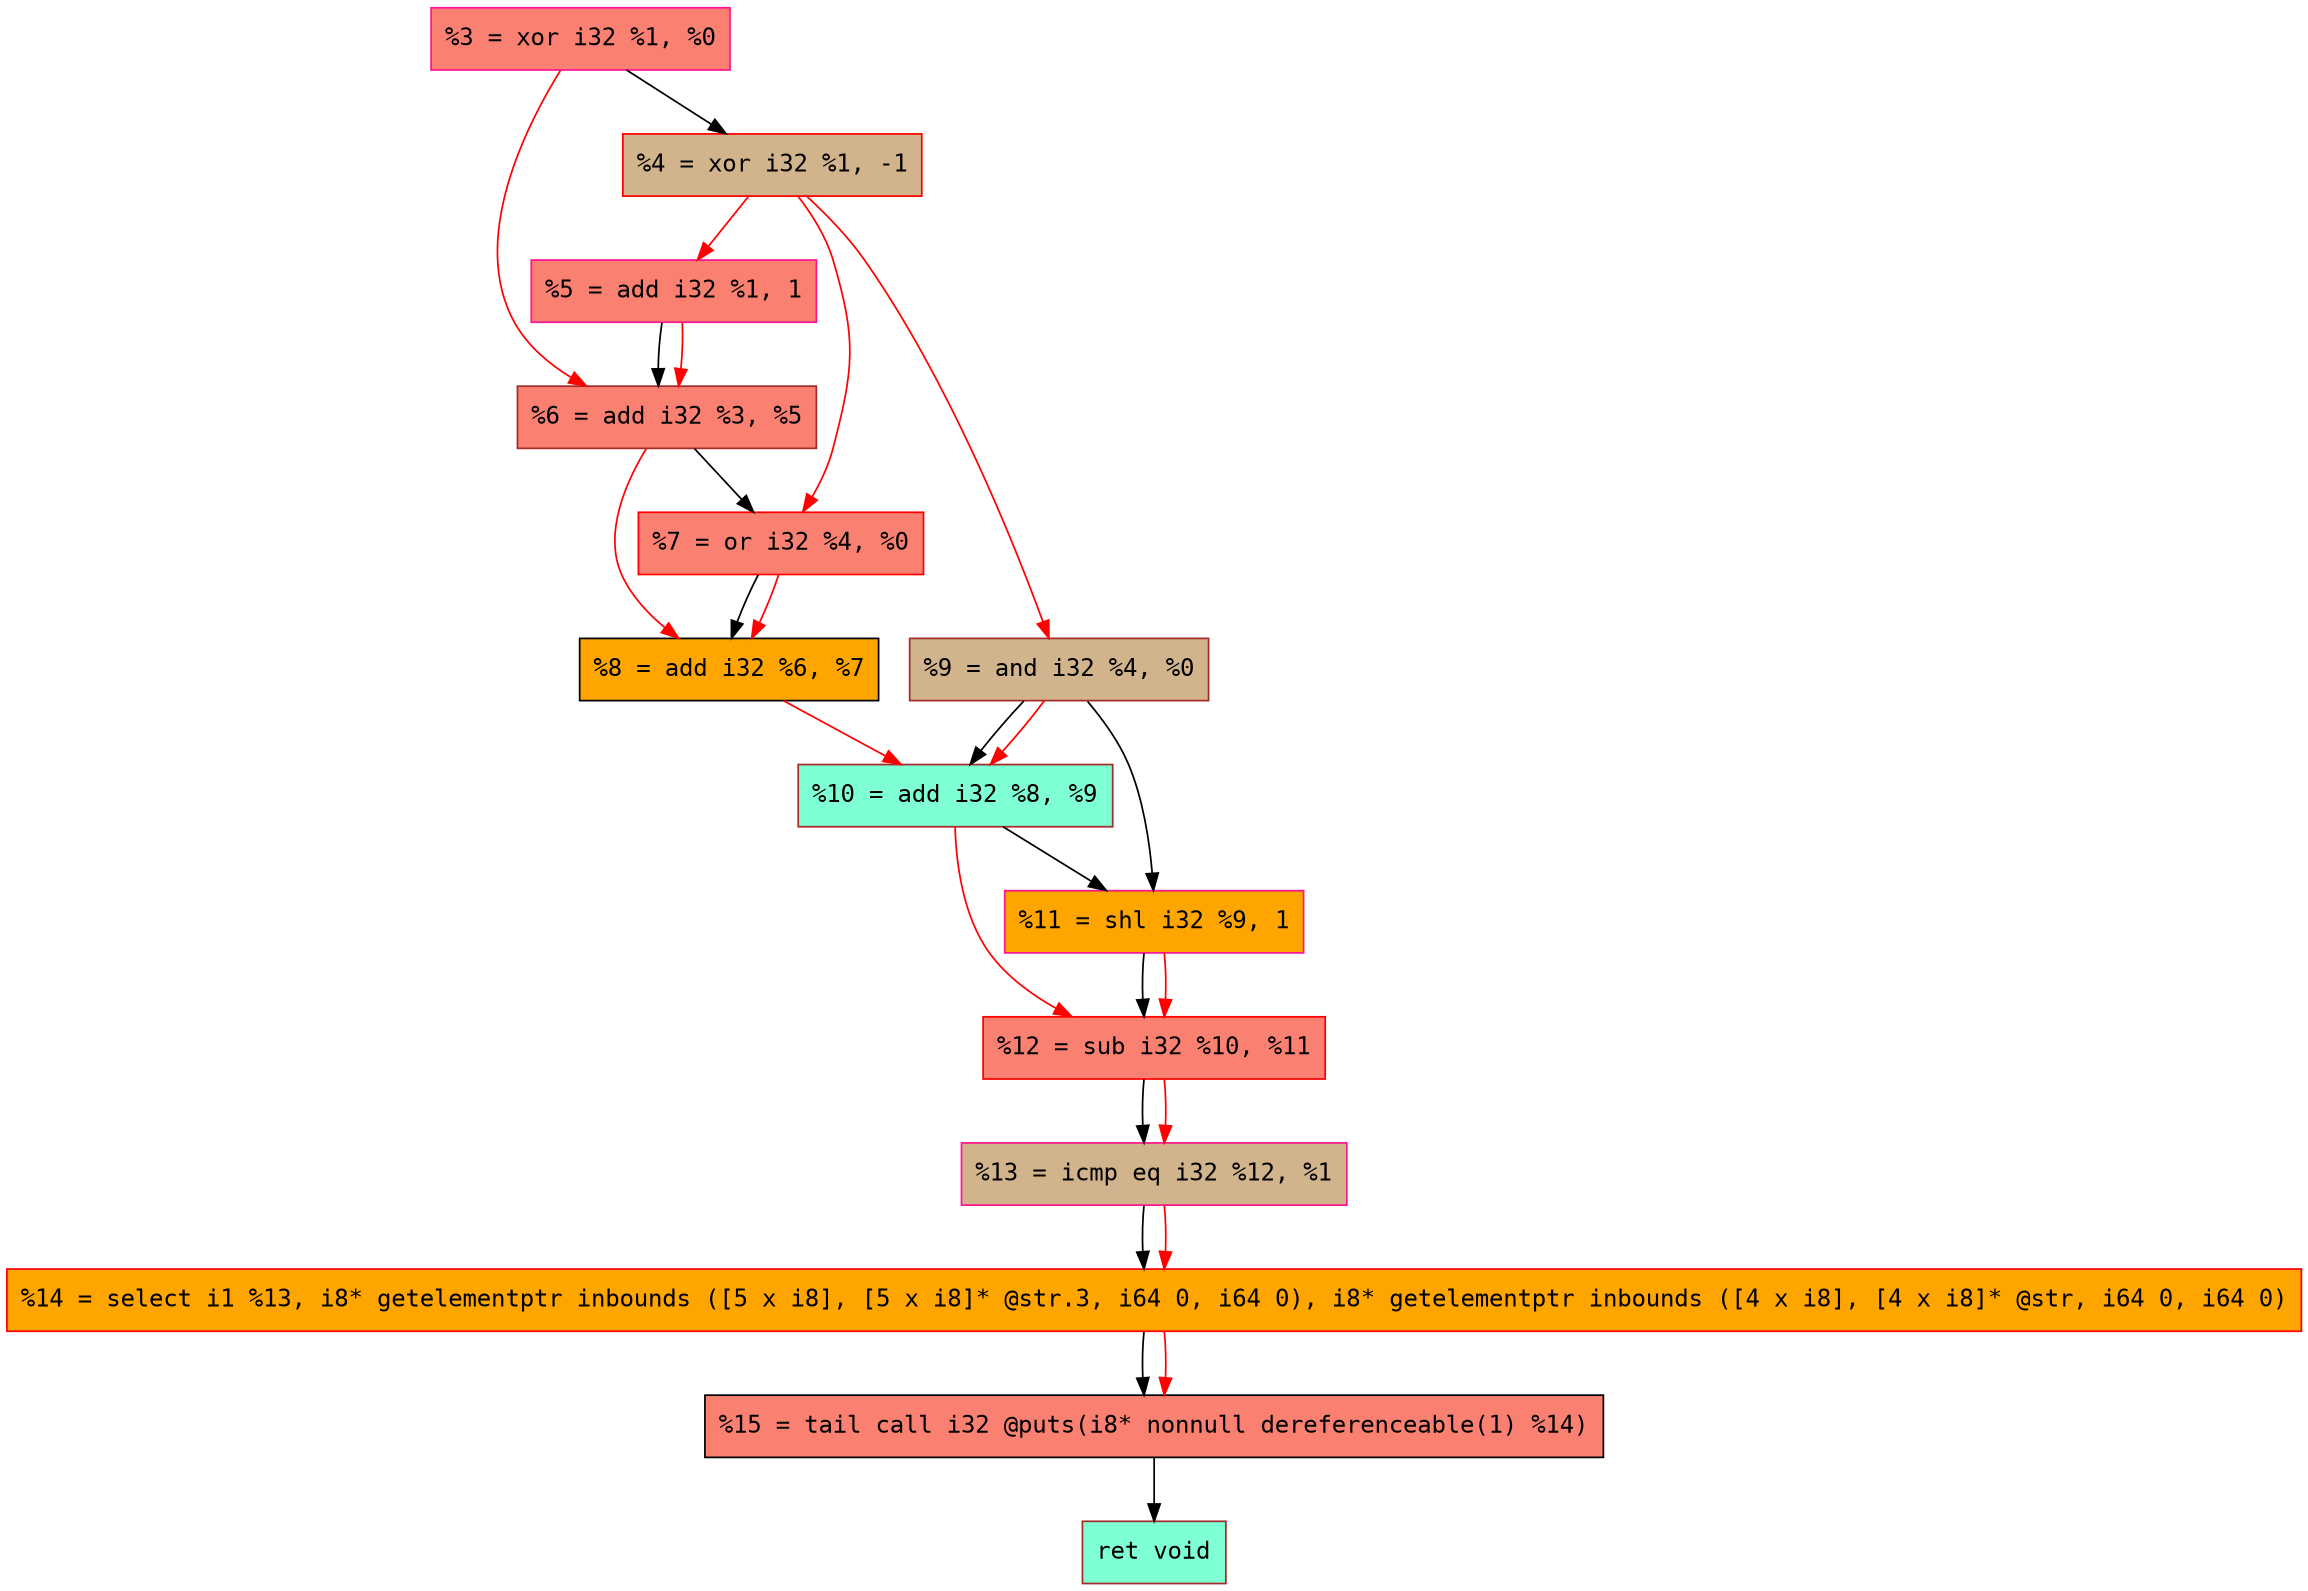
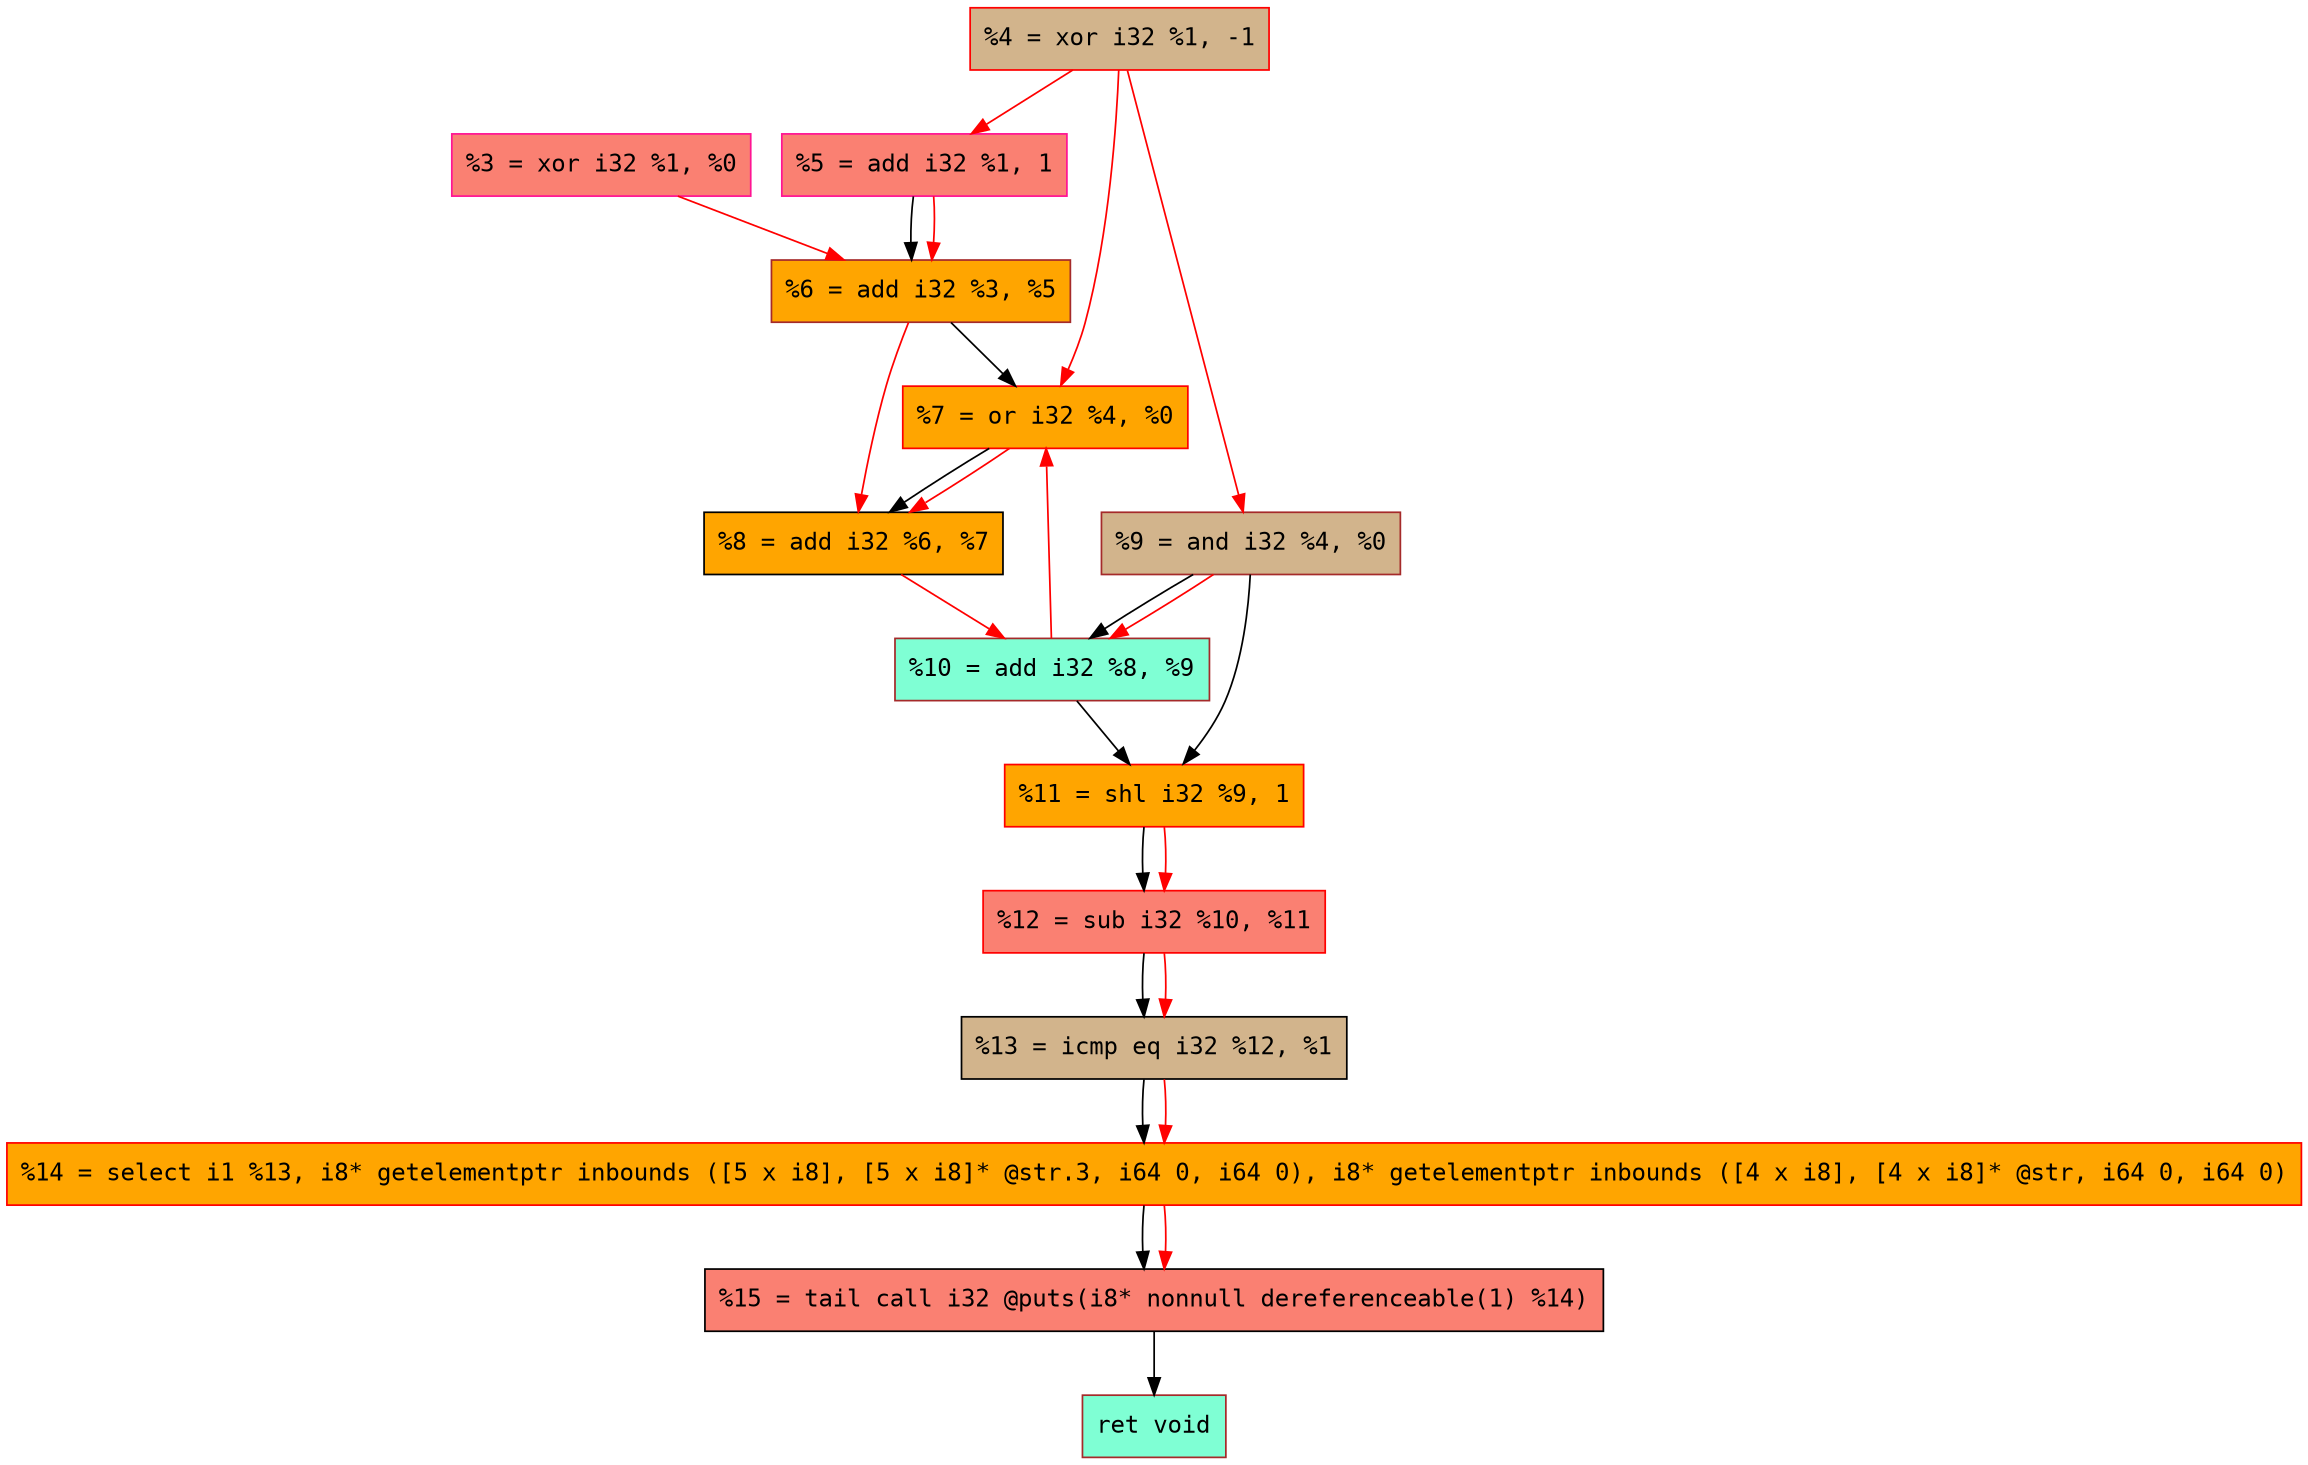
edge "%3 = xor i32 %1, %0" -> "%4 = xor i32 %1, -1": removed
node "%6 = add i32 %3, %5": fillcolor salmon -> orange
node "%7 = or i32 %4, %0": fillcolor salmon -> orange
node "%11 = shl i32 %9, 1": color deeppink -> red
edge "%10 = add i32 %8, %9" -> "%12 = sub i32 %10, %11": now "%10 = add i32 %8, %9" -> "%7 = or i32 %4, %0"
node "%13 = icmp eq i32 %12, %1": color deeppink -> black
